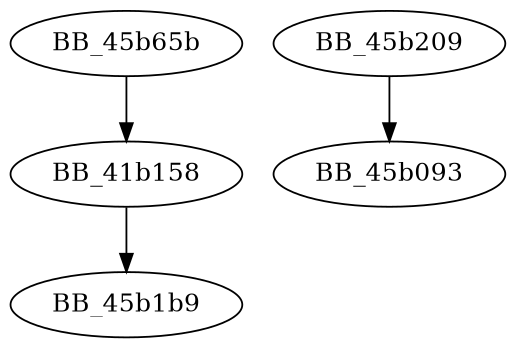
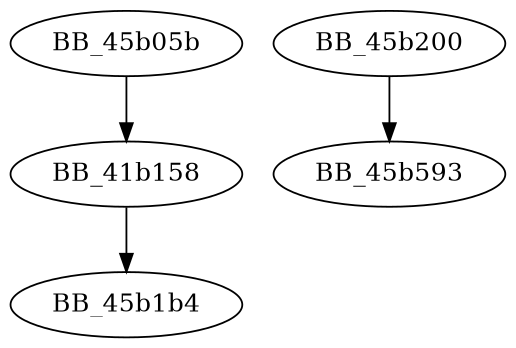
node "BB_45b65b": label "BB_45b65b" -> "BB_45b05b"
node "BB_45b209": label "BB_45b209" -> "BB_45b200"
node "BB_45b093": label "BB_45b093" -> "BB_45b593"
node "BB_45b1b9": label "BB_45b1b9" -> "BB_45b1b4"
